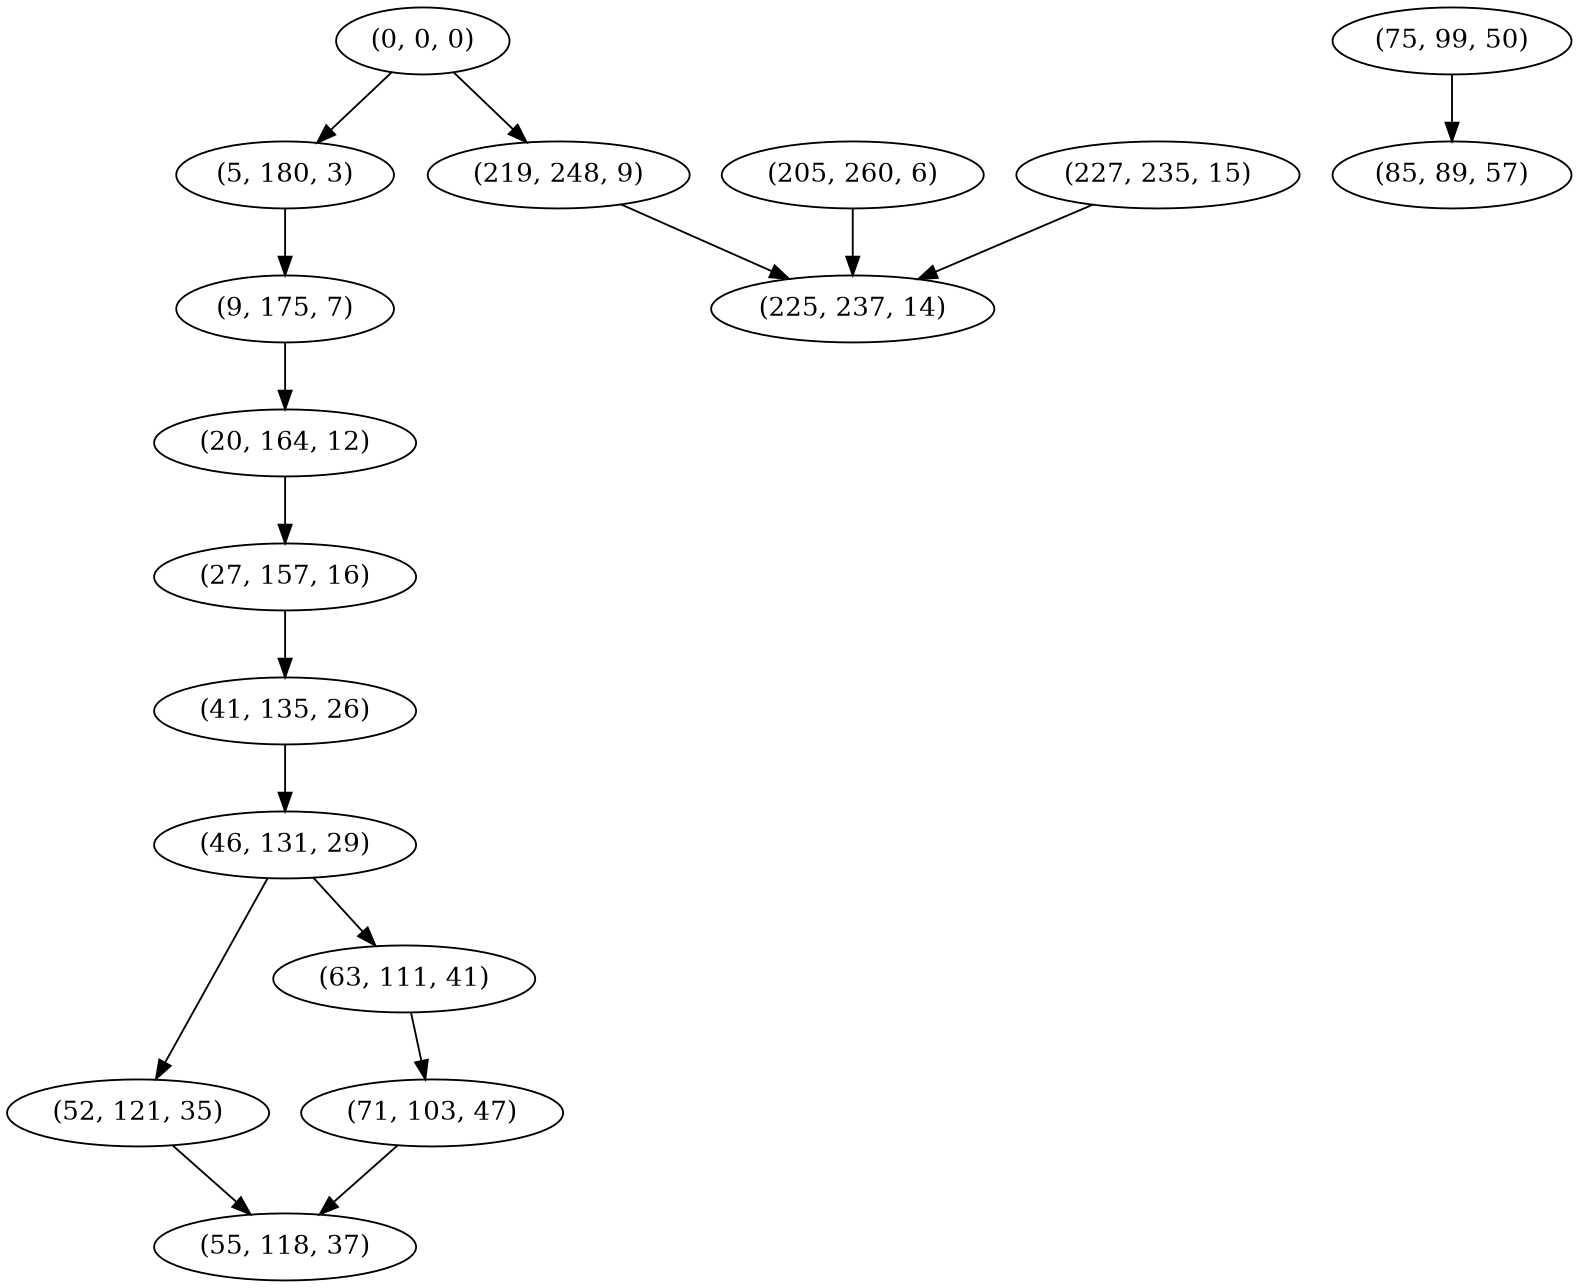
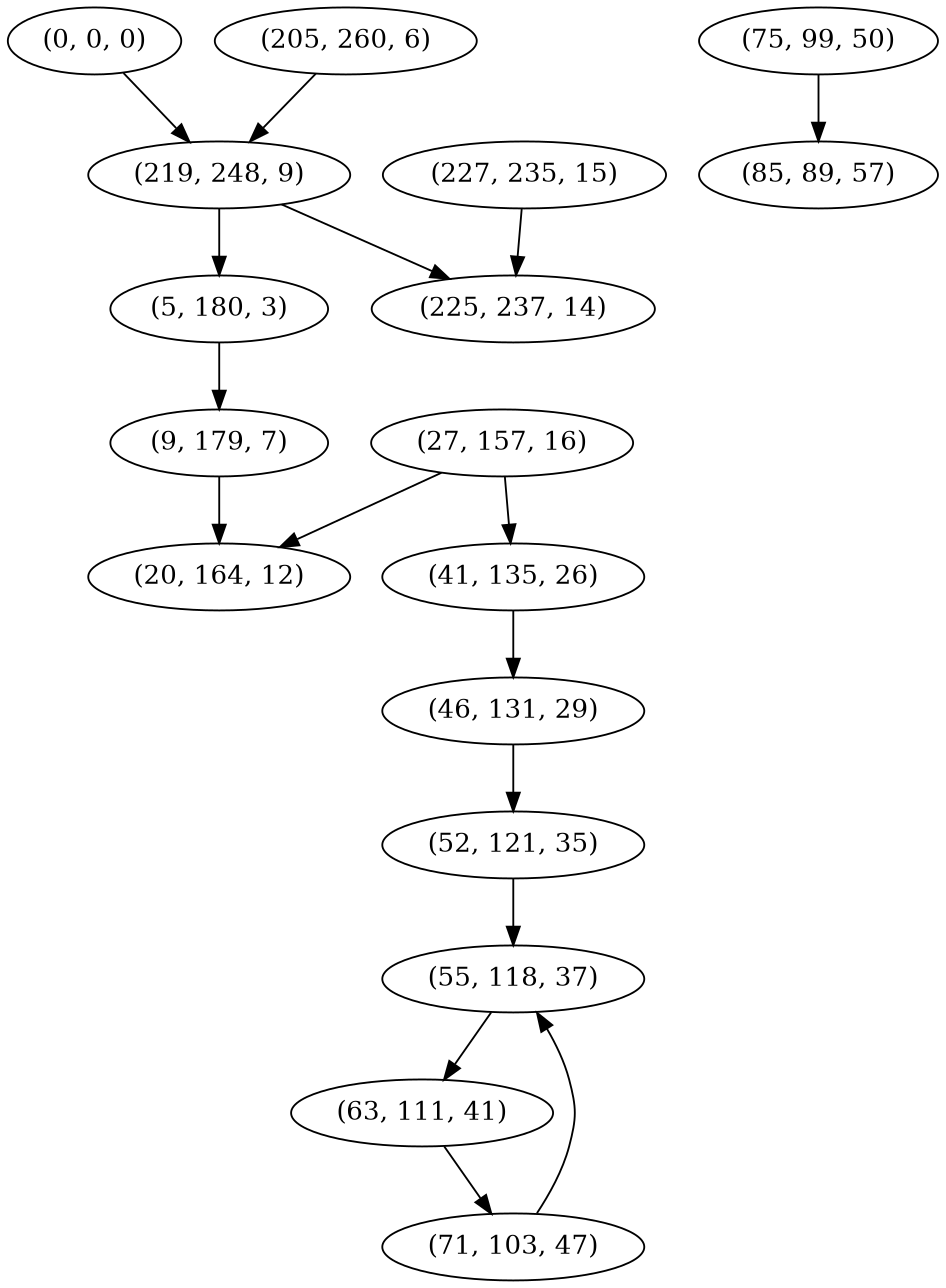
edge "(0, 0, 0)" -> "(5, 180, 3)": now "(219, 248, 9)" -> "(5, 180, 3)"
edge "(205, 260, 6)" -> "(225, 237, 14)": now "(205, 260, 6)" -> "(219, 248, 9)"
node "(9, 175, 7)": label "(9, 175, 7)" -> "(9, 179, 7)"
edge "(20, 164, 12)" -> "(27, 157, 16)": reversed
edge "(46, 131, 29)" -> "(63, 111, 41)": now "(55, 118, 37)" -> "(63, 111, 41)"
